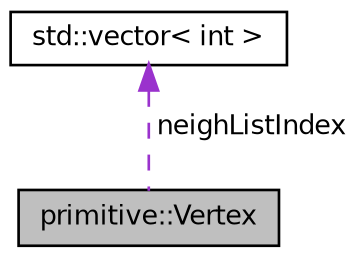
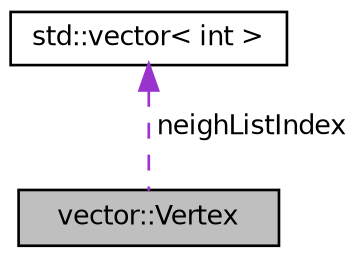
node "primitive::Vertex": label "primitive::Vertex" -> "vector::Vertex"
